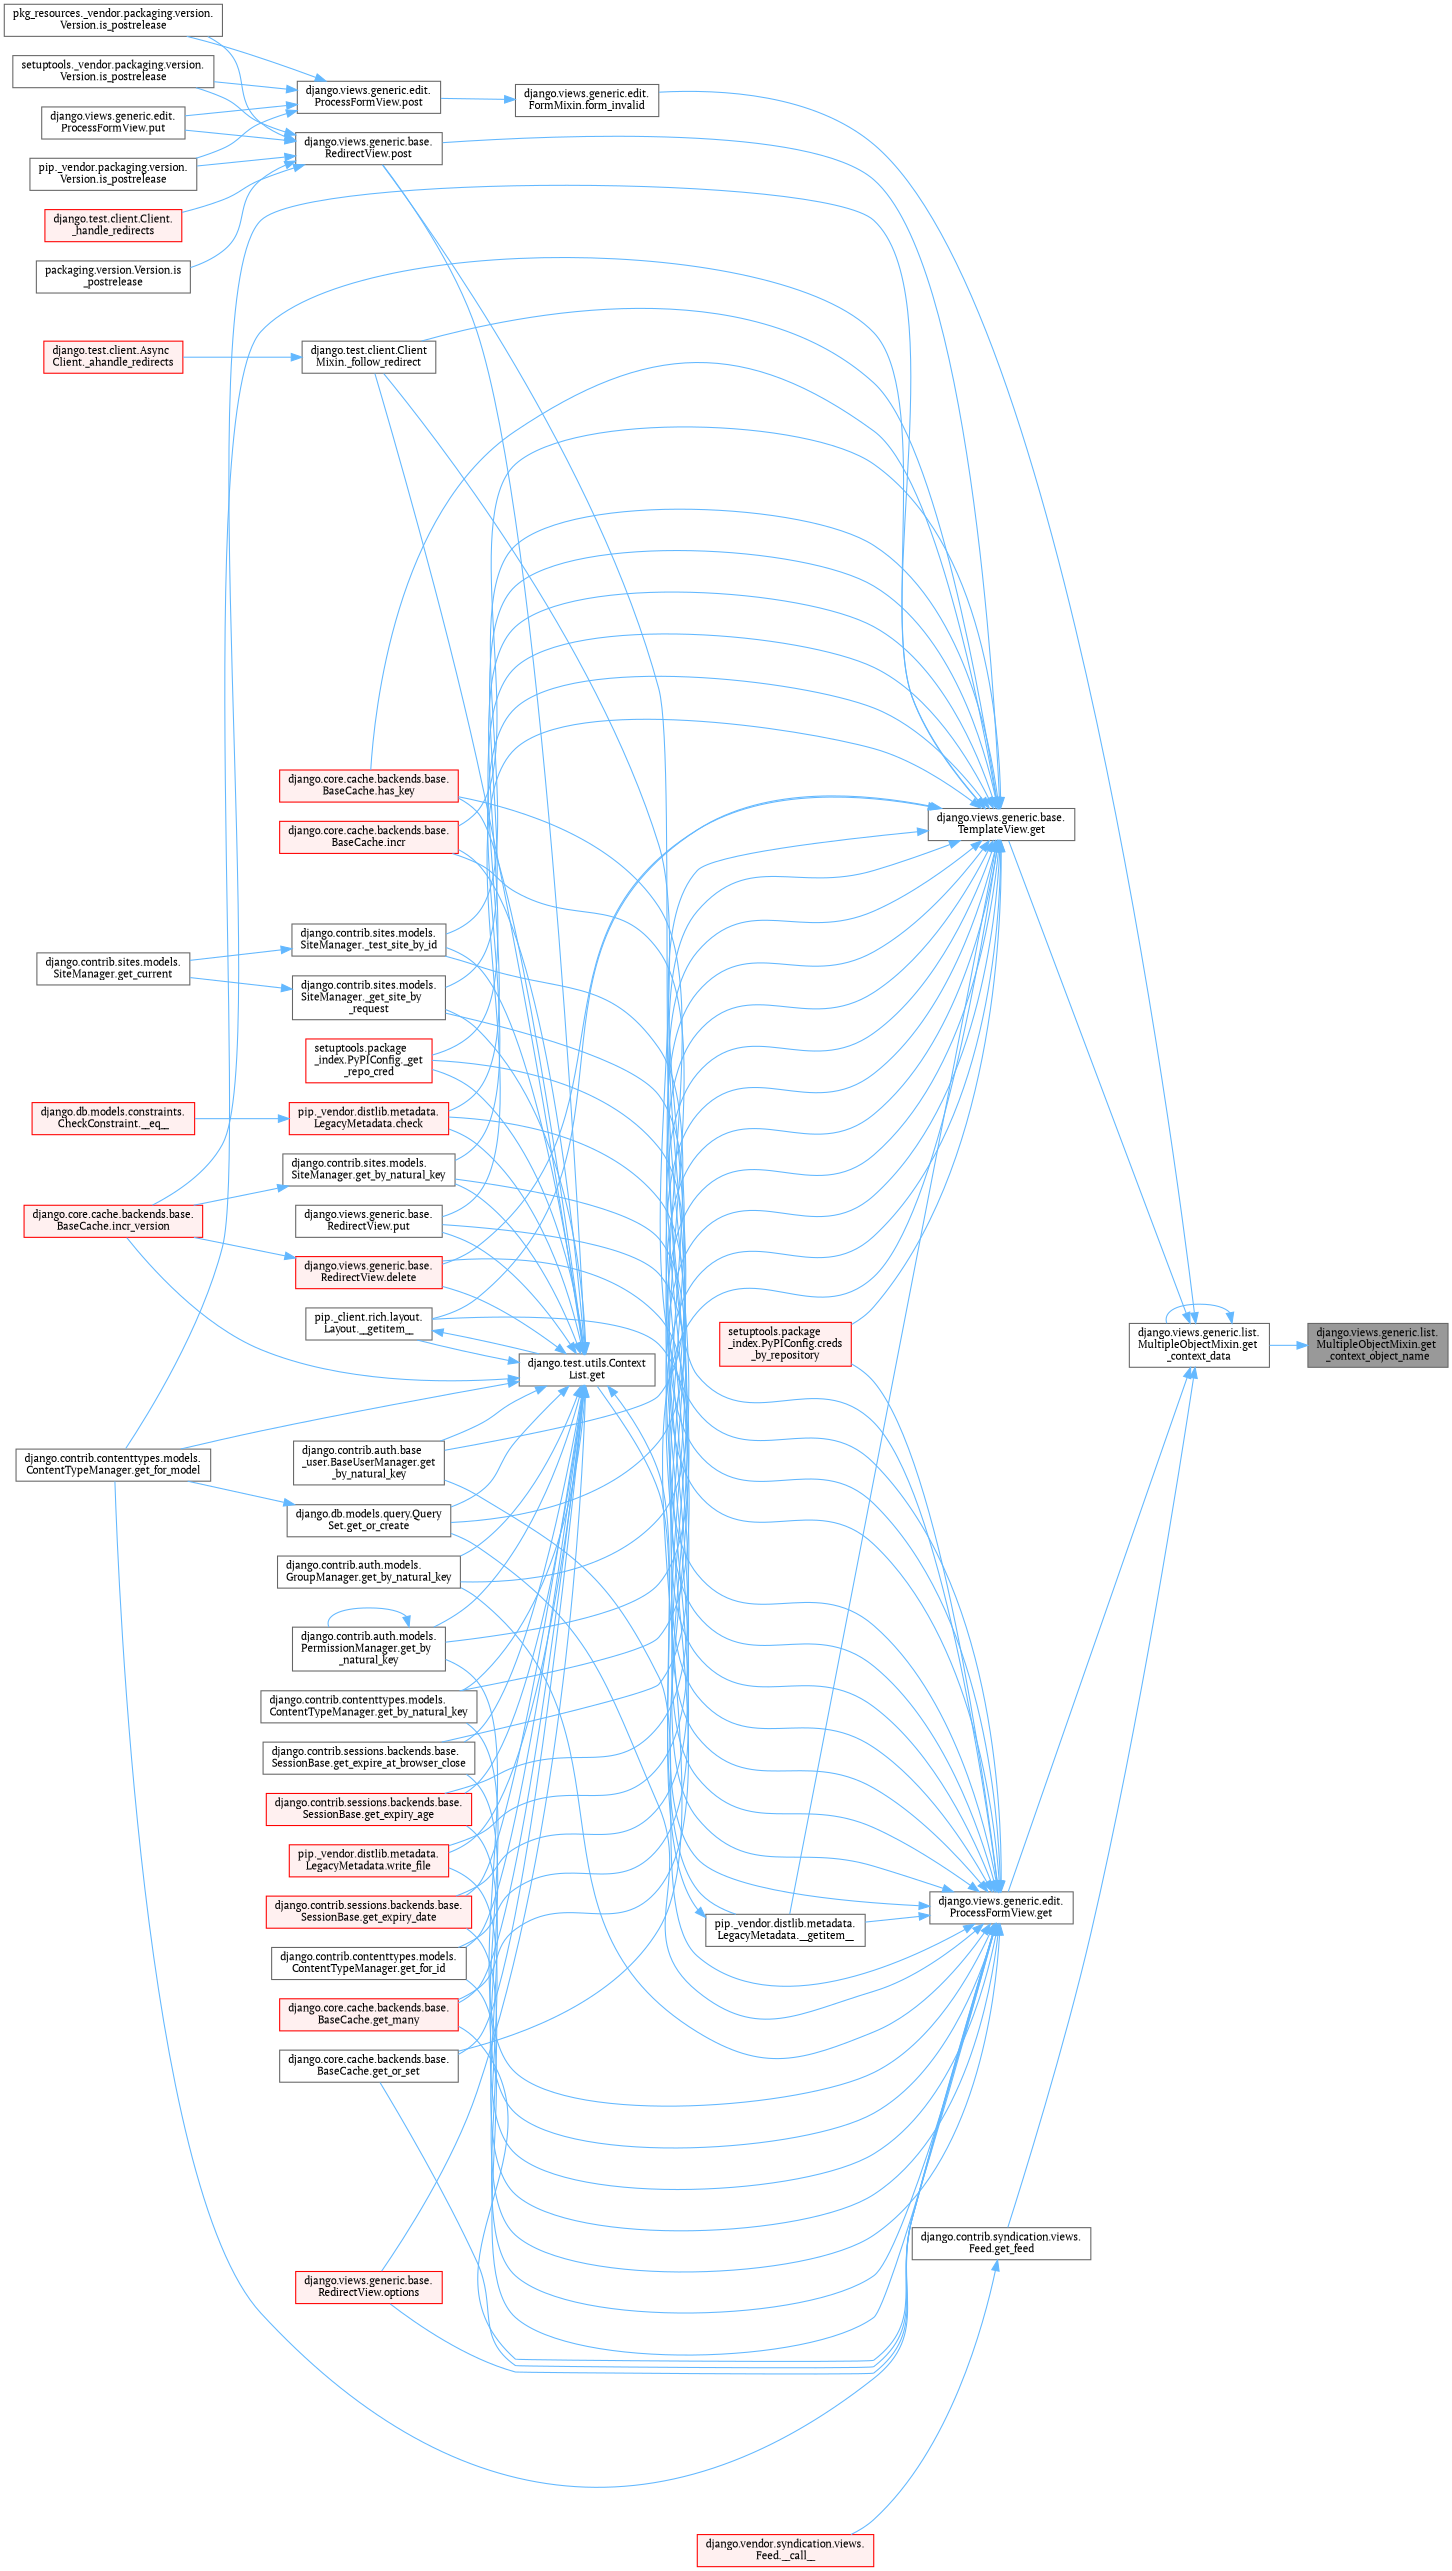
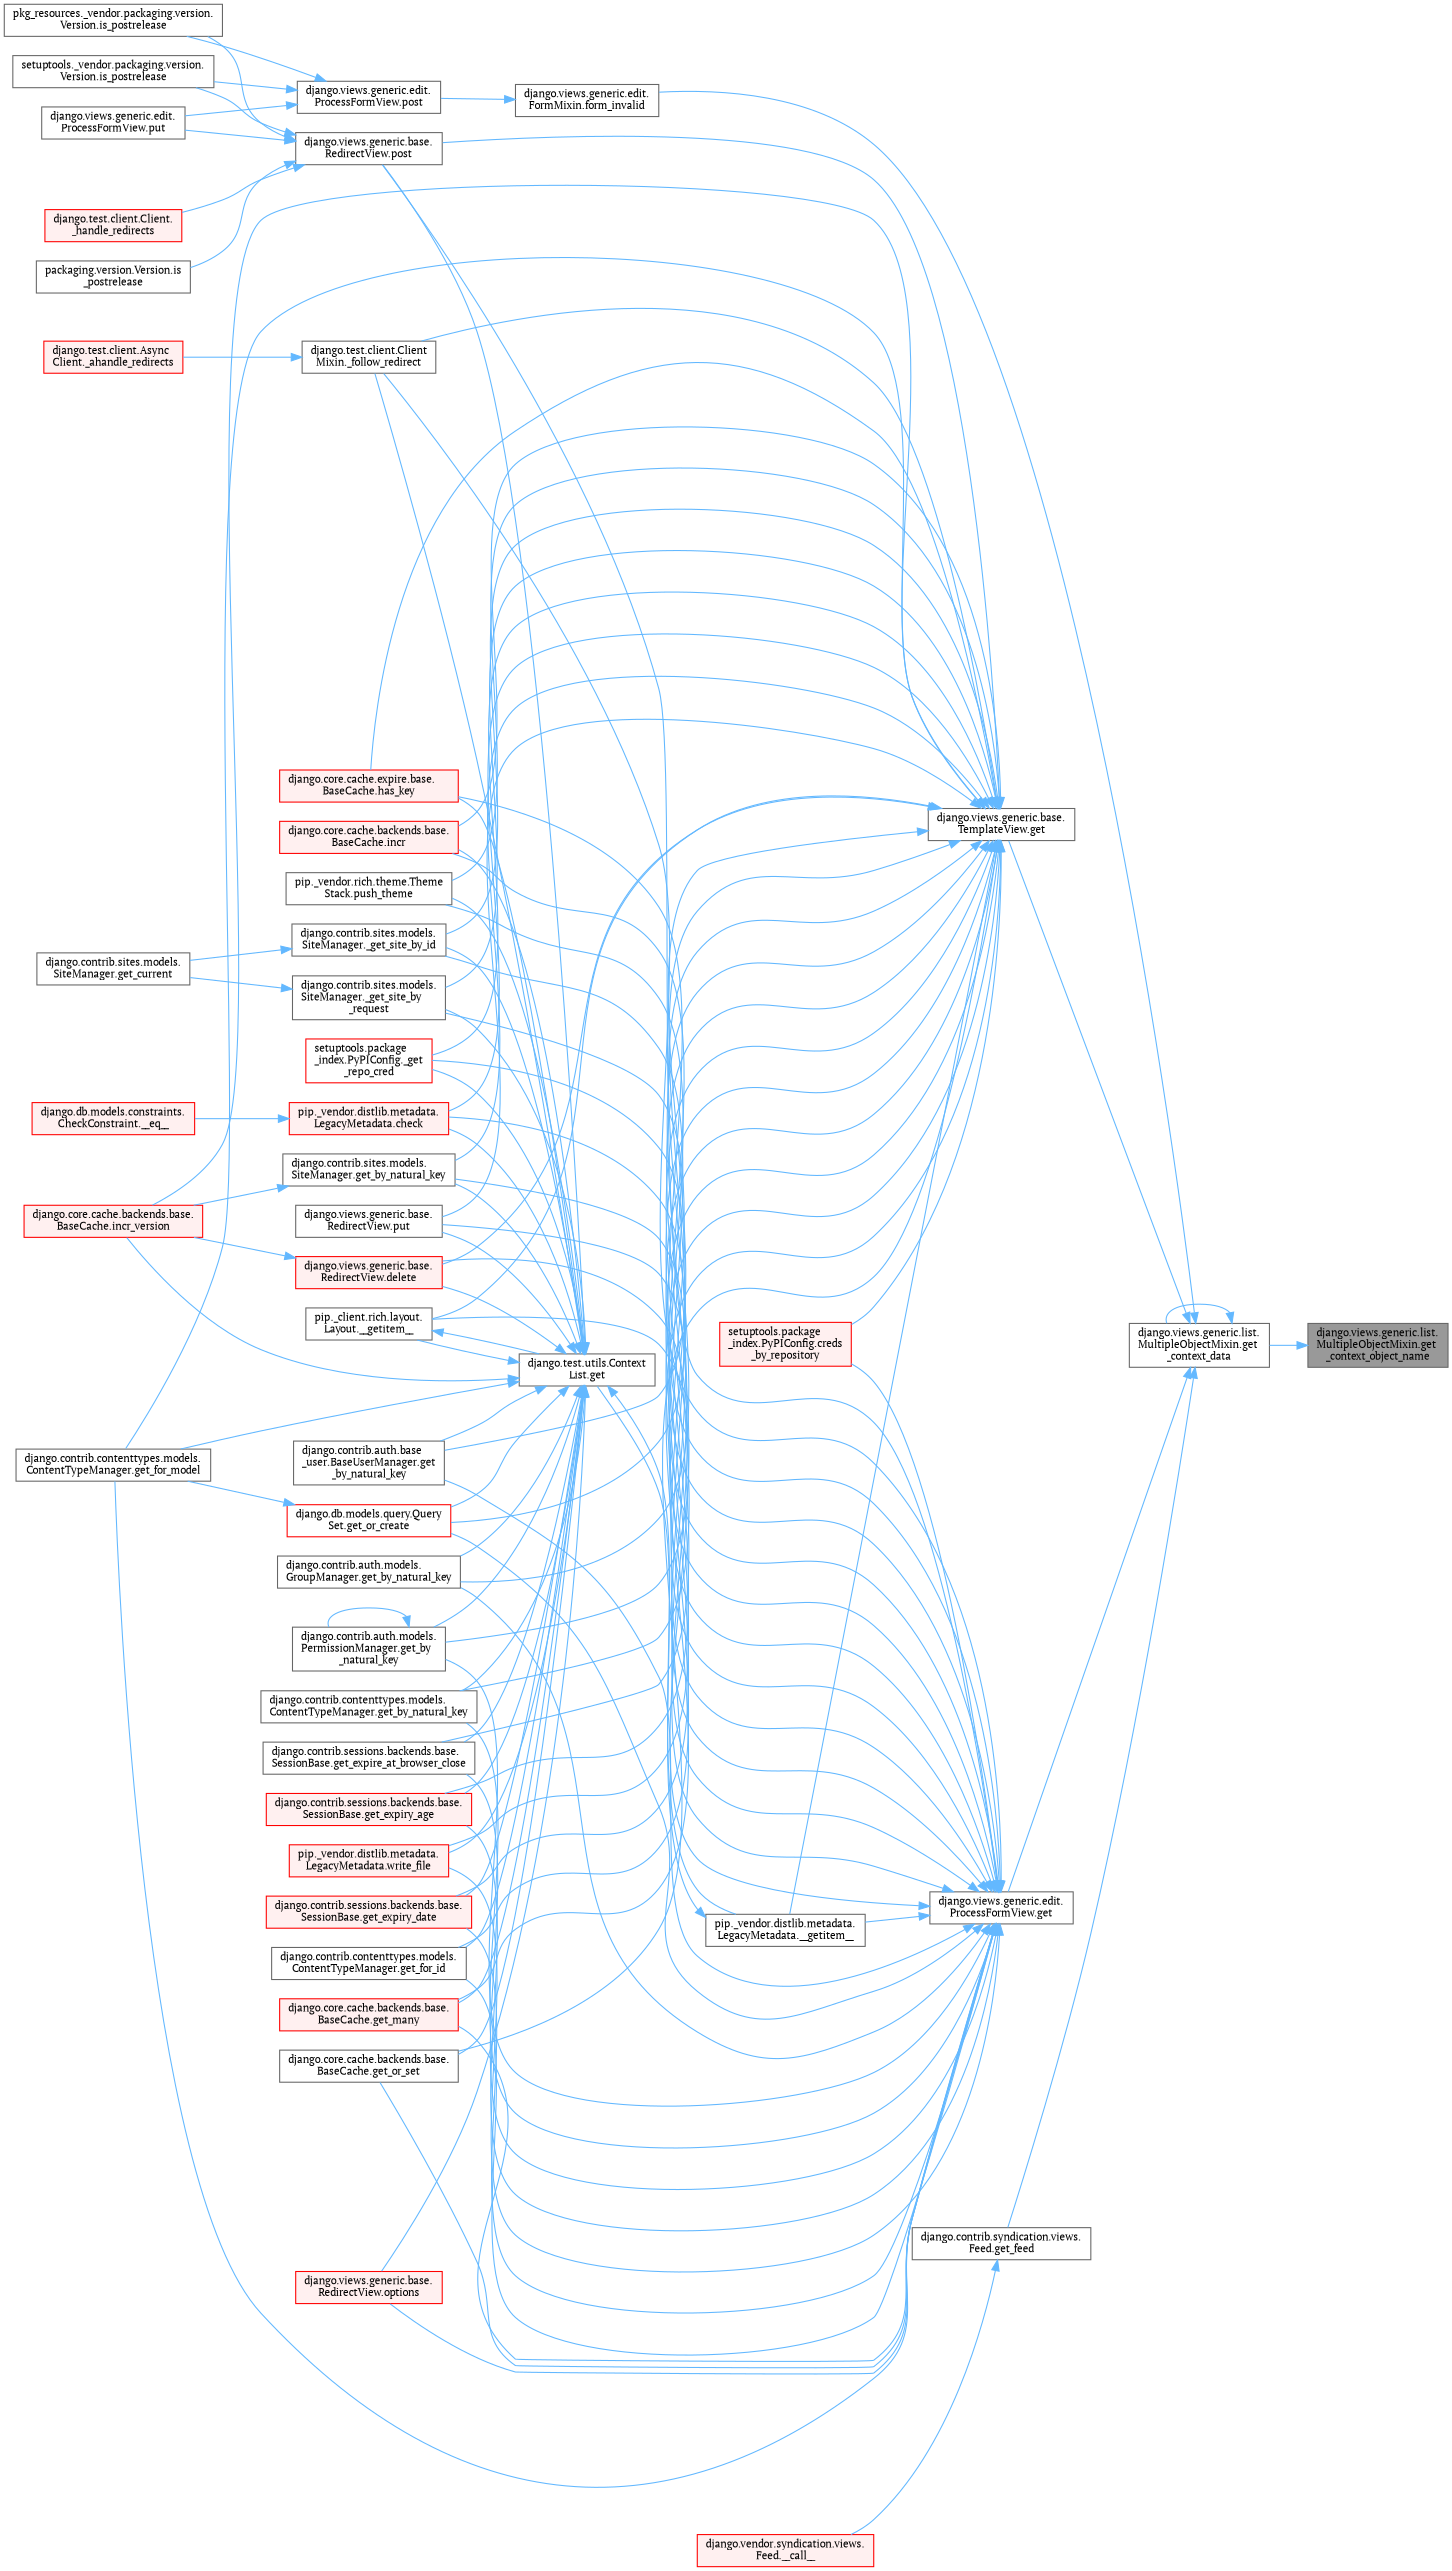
node "pip._vendor.packaging.version. Version.is_postrelease": removed
node "django.core.cache.backends.base. BaseCache.has_key": label "django.core.cache.backends.base. BaseCache.has_key" -> "django.core.cache.expire.base. BaseCache.has_key"
node "pip._vendor.rich.theme.Theme Stack.push_theme": added
node "django.contrib.sites.models. SiteManager._test_site_by_id": label "django.contrib.sites.models. SiteManager._test_site_by_id" -> "django.contrib.sites.models. SiteManager._get_site_by_id"
node "django.db.models.query.Query Set.get_or_create": color grey40 -> red
